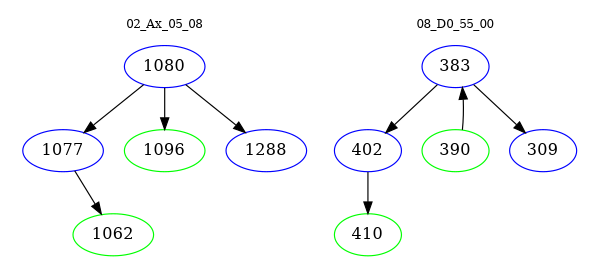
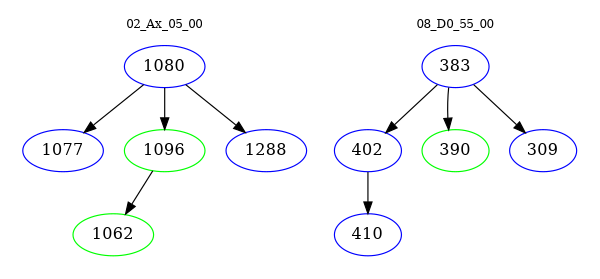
cluster "02_Ax_05_08": label "02_Ax_05_08" -> "02_Ax_05_00"
edge "390" -> "383": reversed
edge "1077" -> "1062": now "1096" -> "1062"
node "410": color green -> blue
